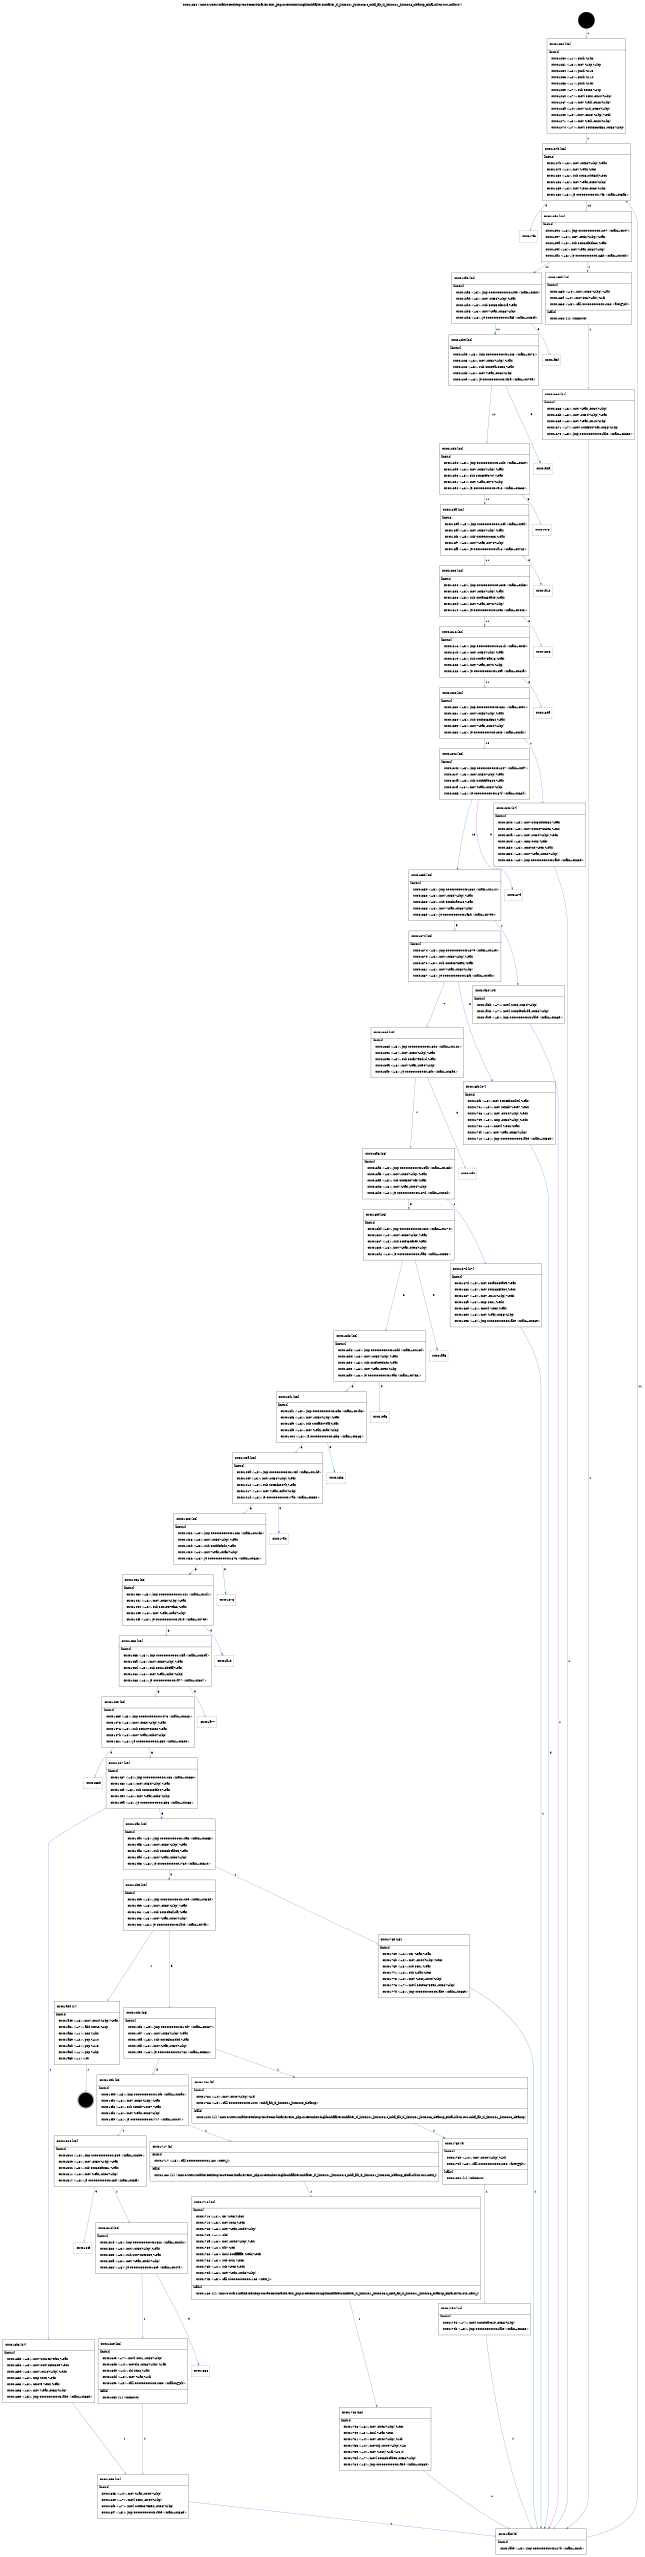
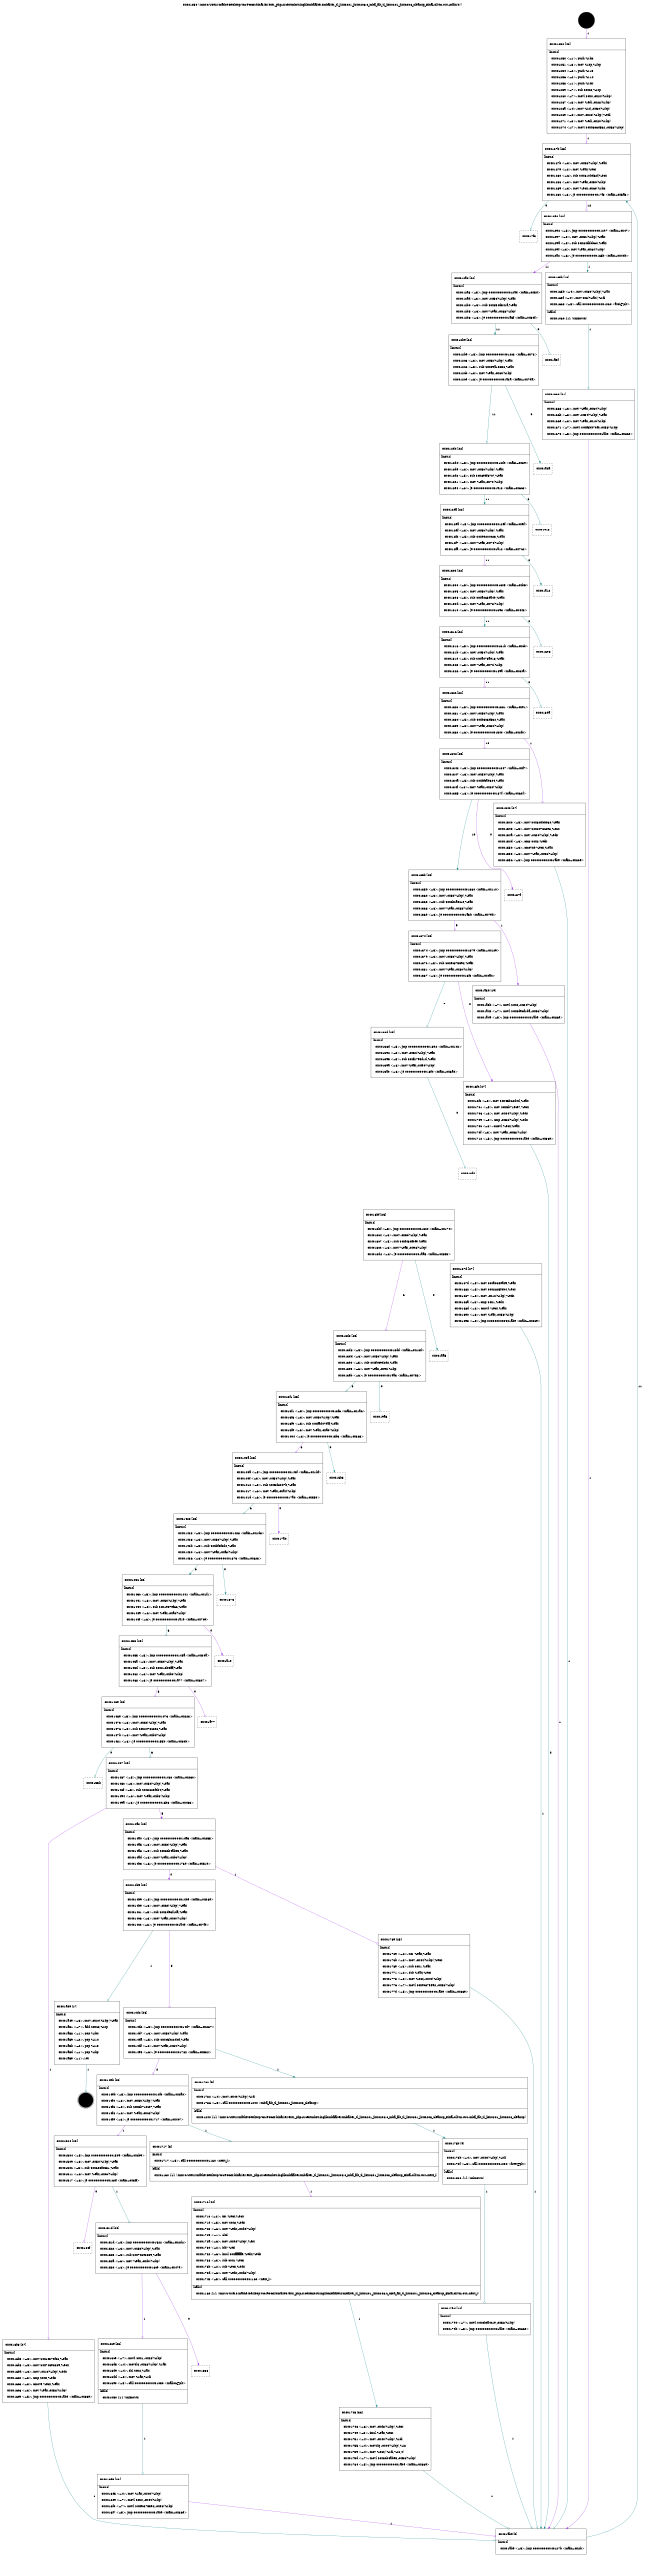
node "0x4013a6 [25]": removed
edge "0x4016b3 [27]" -> "0x4016e5 [23]": now "0x4016b3 [27]" -> "0x401abe [5]"
